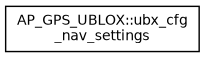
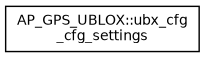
node "AP_GPS_UBLOX::ubx_cfg _nav_settings": label "AP_GPS_UBLOX::ubx_cfg _nav_settings" -> "AP_GPS_UBLOX::ubx_cfg _cfg_settings"
